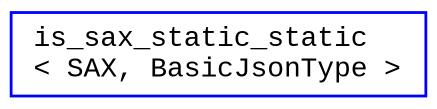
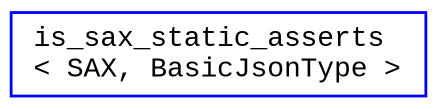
node "is_sax_static_static < SAX, BasicJsonType >": label "is_sax_static_static < SAX, BasicJsonType >" -> "is_sax_static_asserts < SAX, BasicJsonType >"
